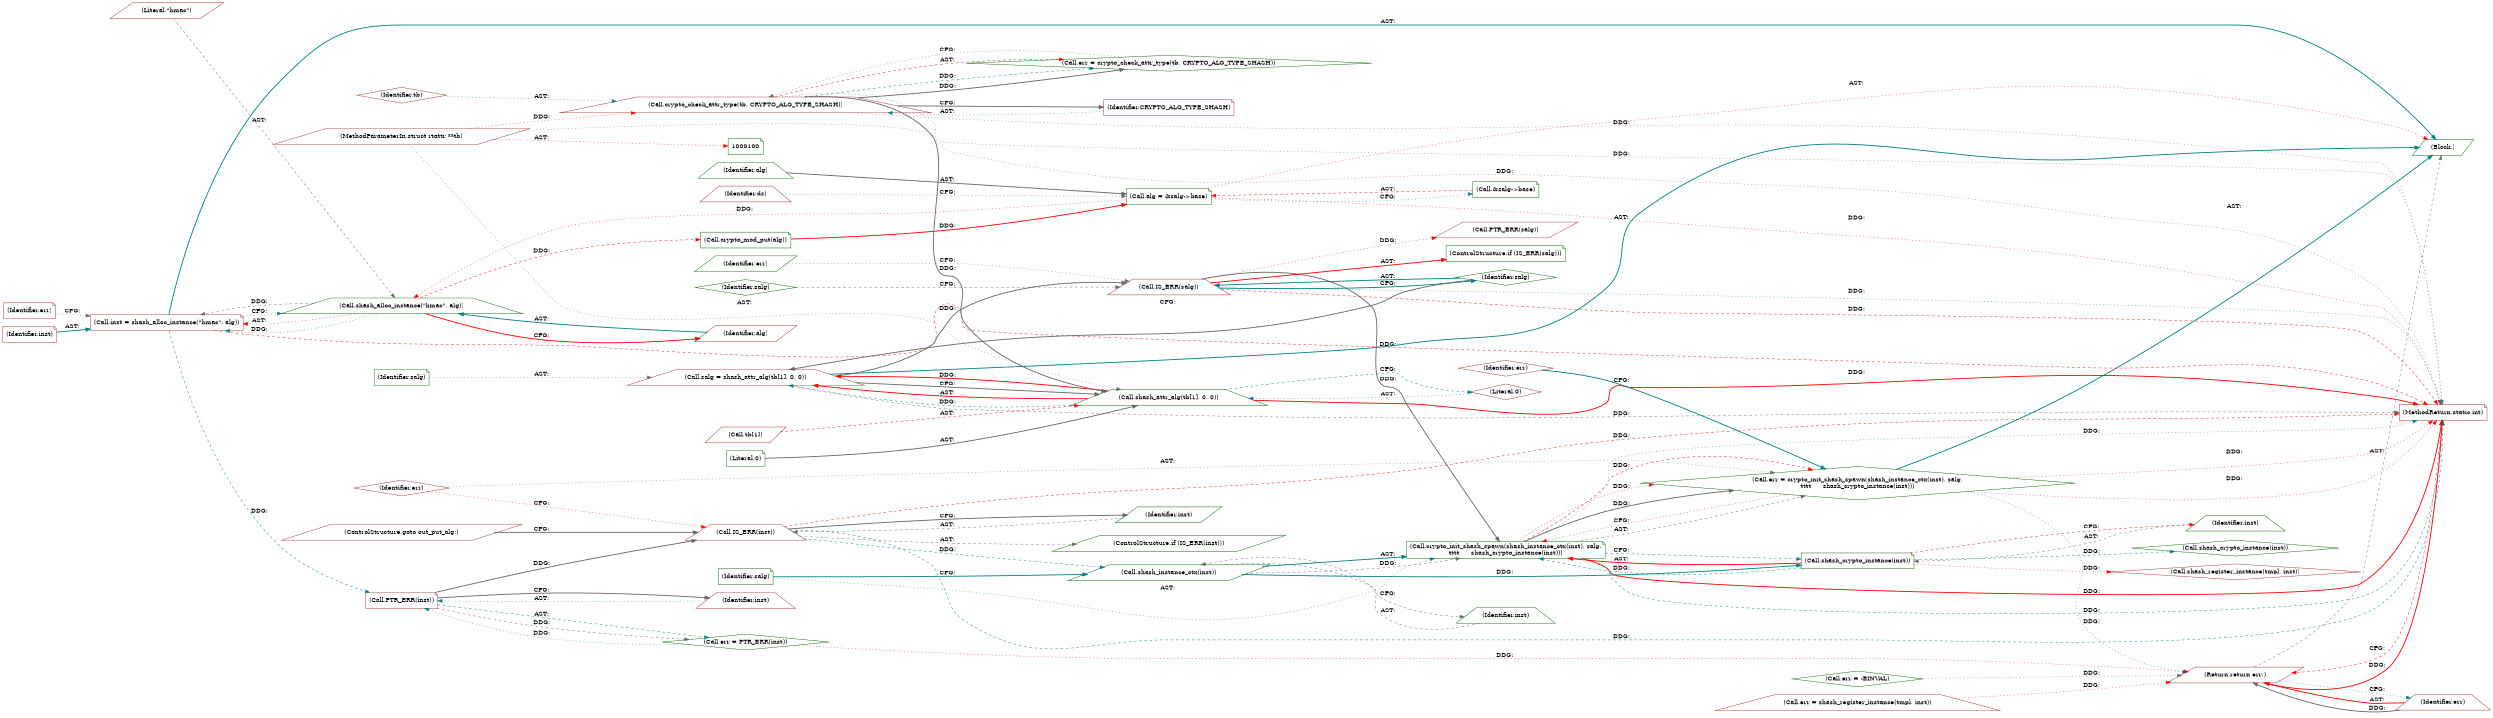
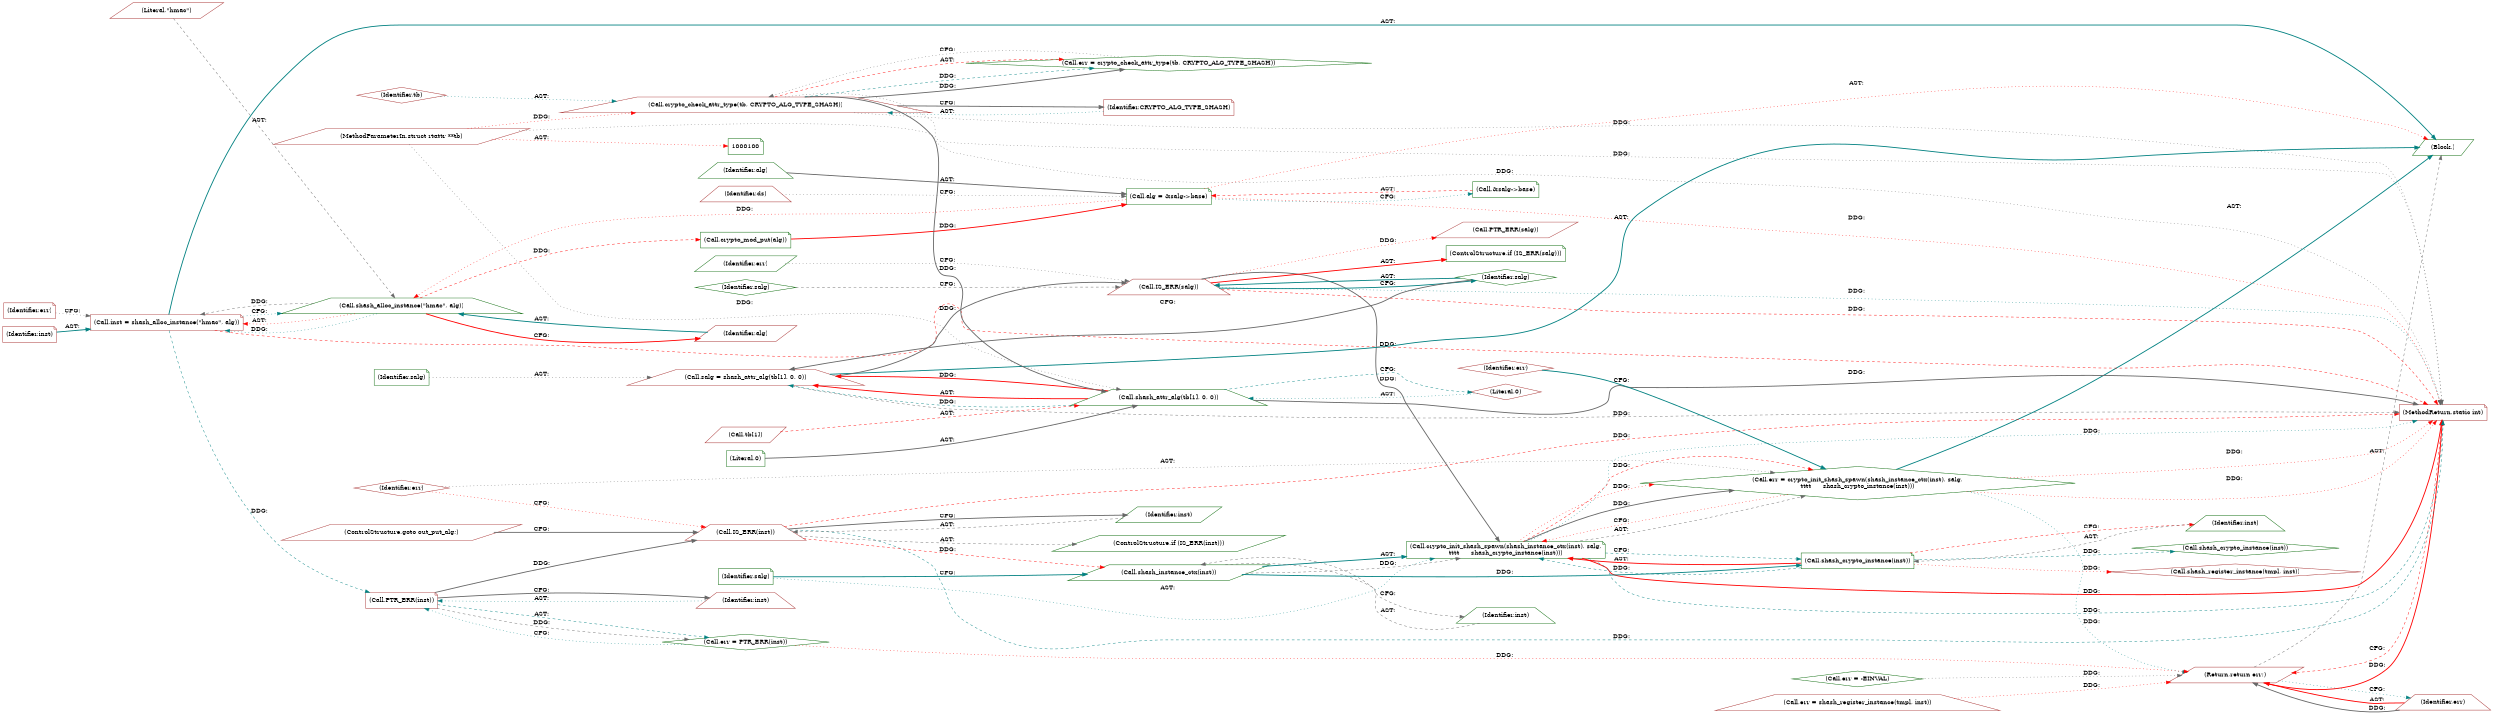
edge "(MethodParameterIn,struct rtattr **tb)" -> "(Call,shash_attr_alg(tb[1], 0, 0))": label "AST: " -> "DDG: "
edge "(Call,shash_attr_alg(tb[1], 0, 0))" -> "(MethodReturn,static int)": color red -> gray40
edge "(Call,salg = shash_attr_alg(tb[1], 0, 0))" -> "(Call,shash_attr_alg(tb[1], 0, 0))": removed, label "CFG:"
edge "(Call,IS_ERR(inst))" -> "(Call,shash_instance_ctx(inst))": color teal -> red
edge "(Call,err = PTR_ERR(inst))" -> "(Call,PTR_ERR(inst))": label "DDG: " -> "CFG: "
